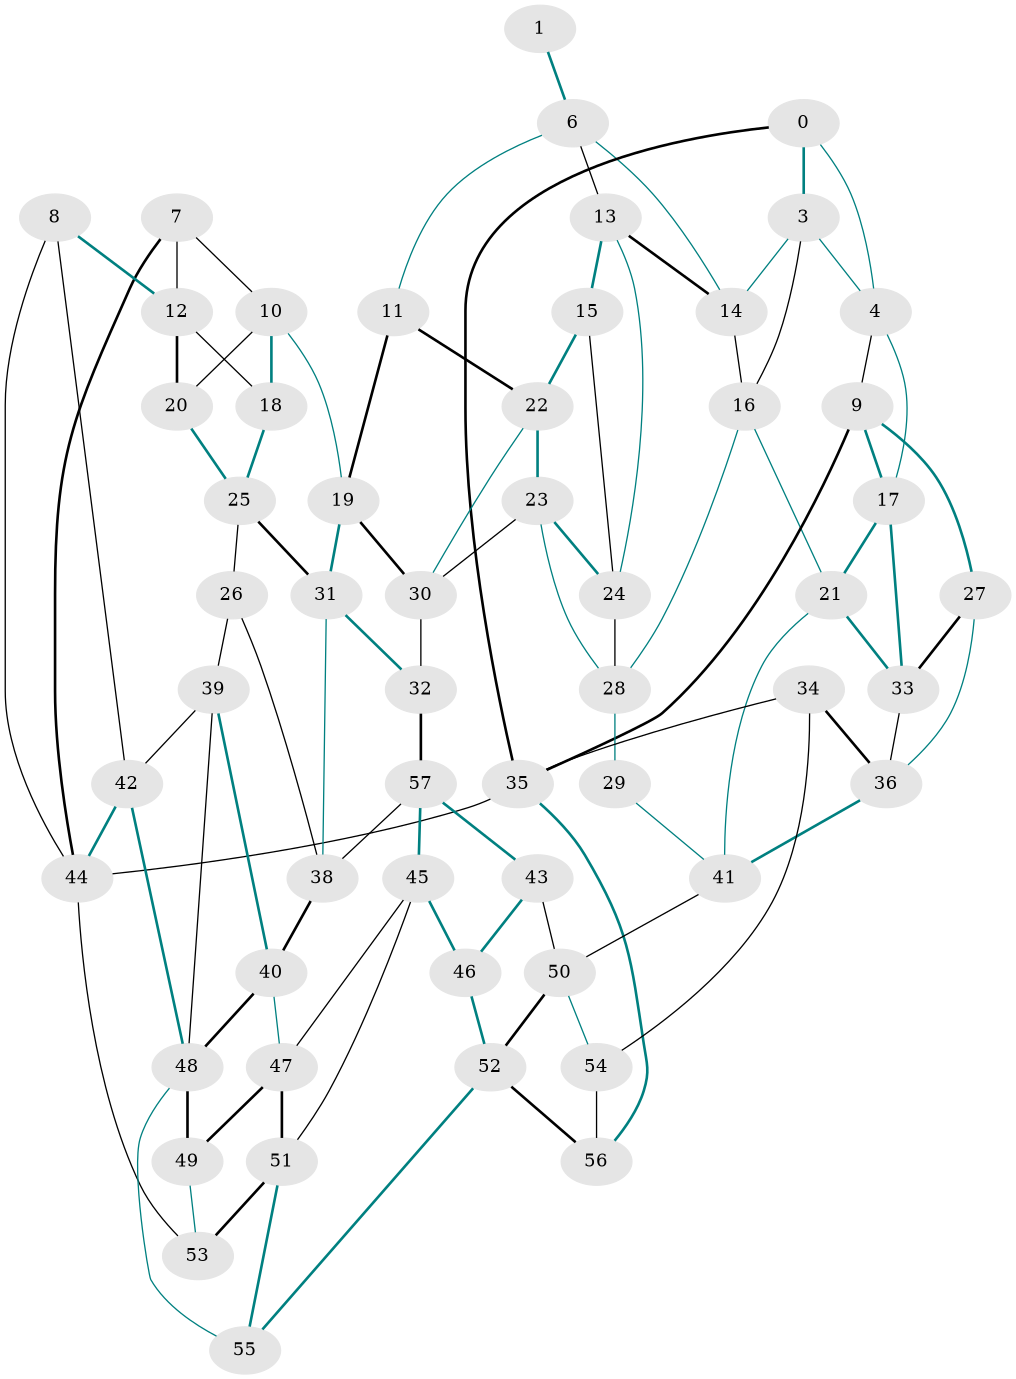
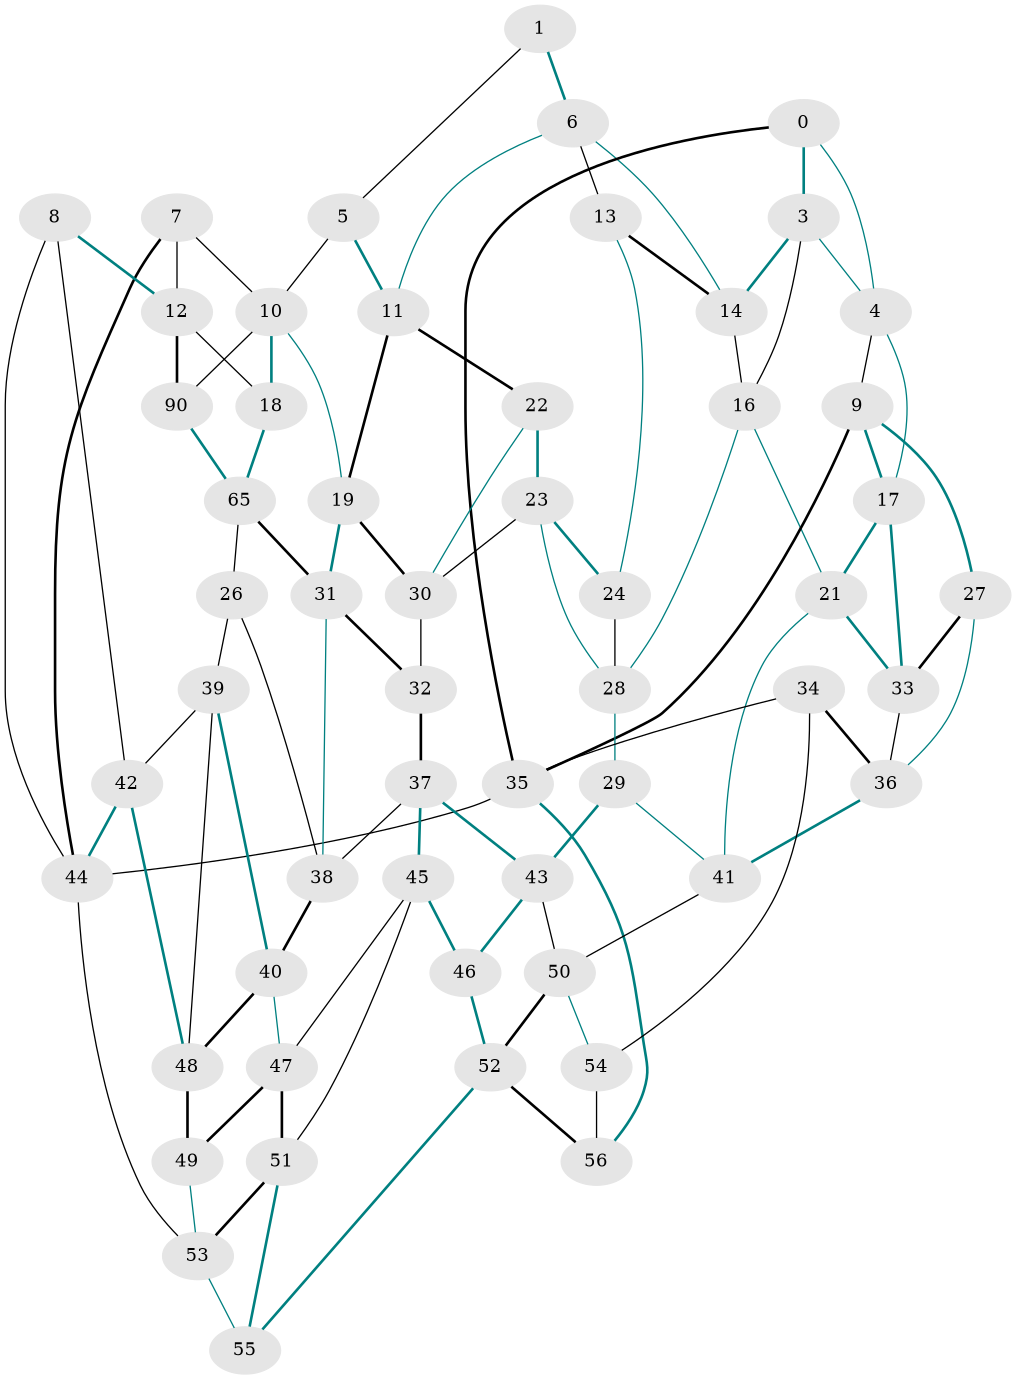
node "5": added
edge "3" -- "14": style solid -> bold
node "15": removed
node "20": label "20" -> "90"
node "25": label "25" -> "65"
edge "31" -- "32": color teal -> black
node "57": label "57" -> "37"
edge "29" -- "43": added
edge "48" -- "55": now "53" -- "55"
